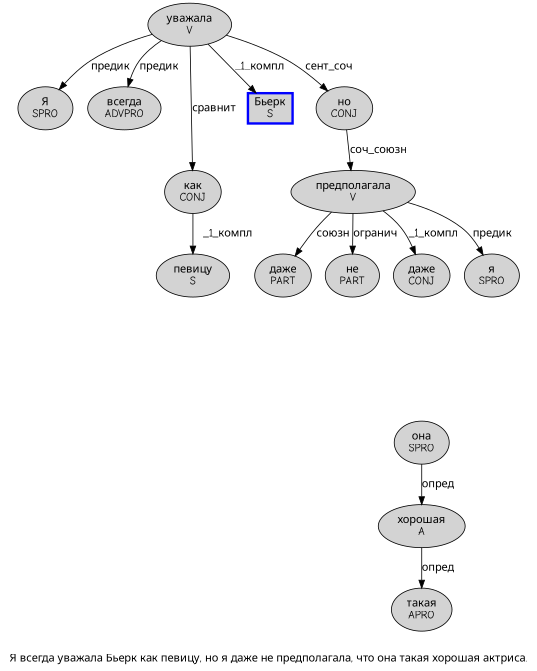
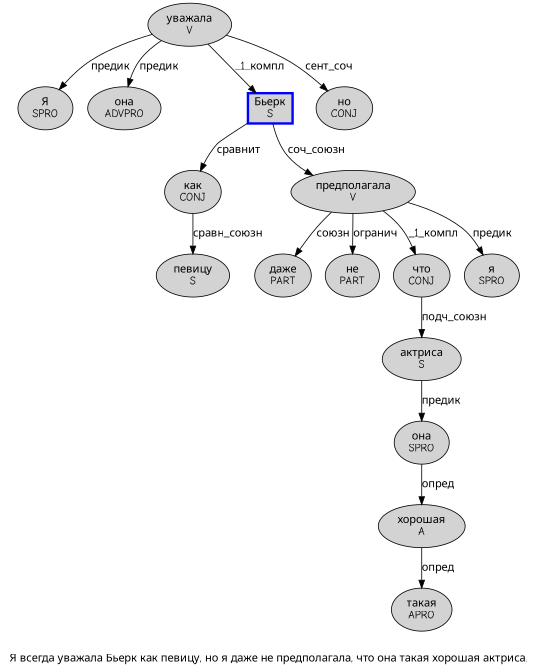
edge "уважала V" -> "как CONJ": now "Бьерк S" -> "как CONJ"
node "всегда ADVPRO": label "всегда ADVPRO" -> "она ADVPRO"
edge "но CONJ" -> "предполагала V": now "Бьерк S" -> "предполагала V"
edge "как CONJ" -> "певицу S": label "_1_компл" -> "сравн_союзн"
node "даже CONJ": label "даже CONJ" -> "что CONJ"
node "актриса S": added
